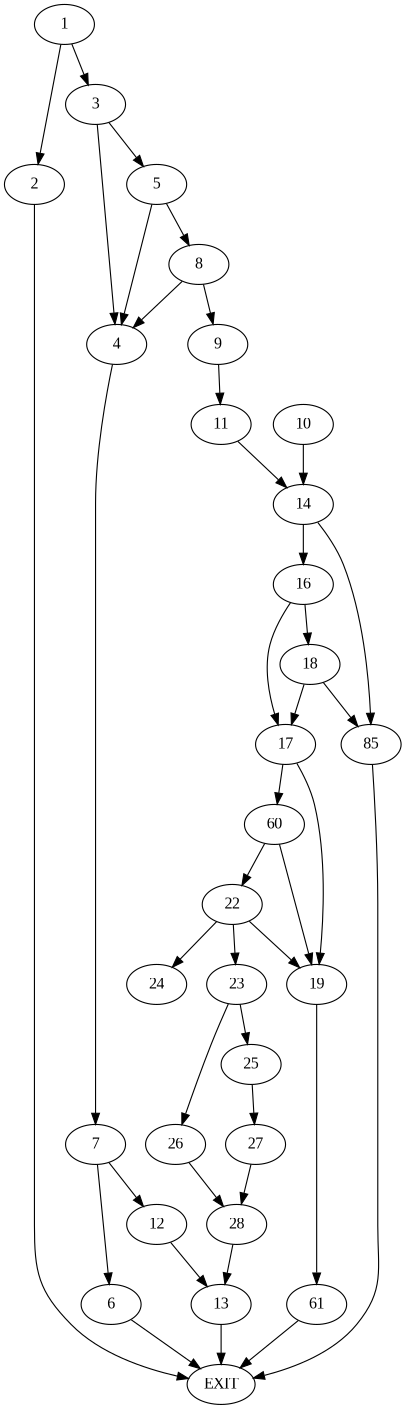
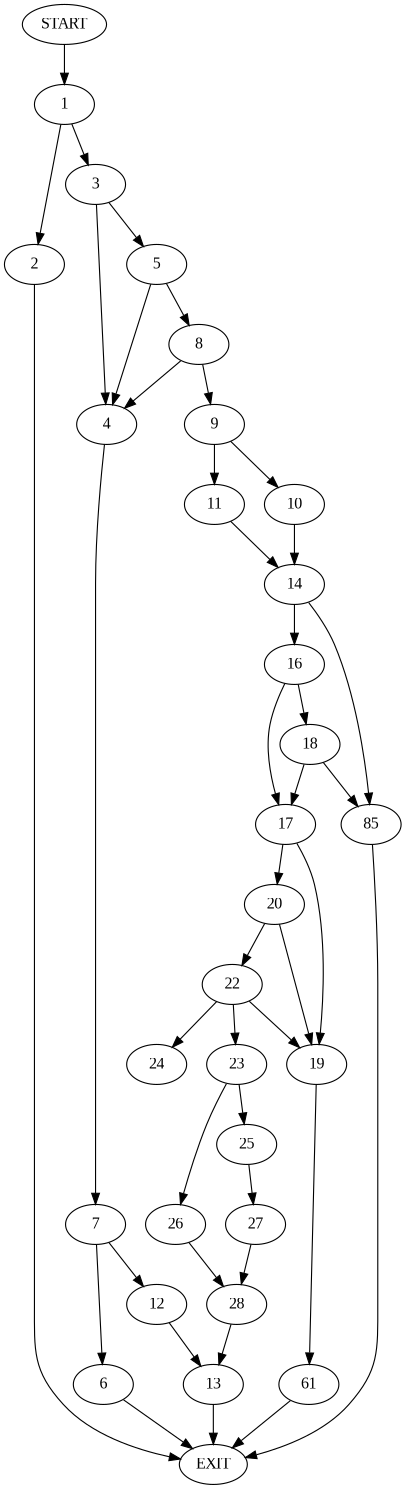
node "START": added
edge "9" -> "10": added
node "60": label "60" -> "20"
